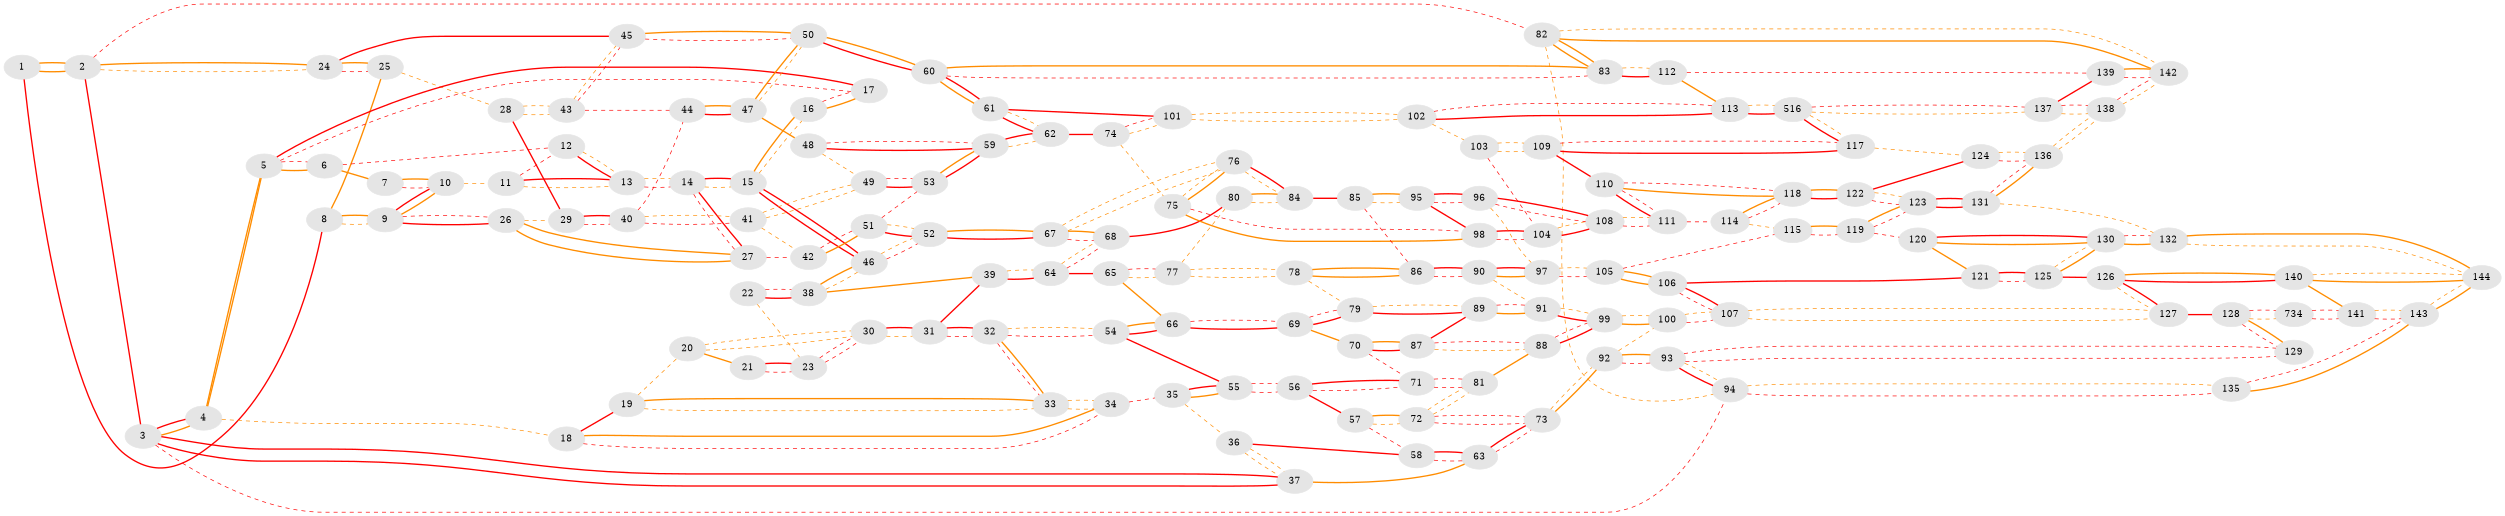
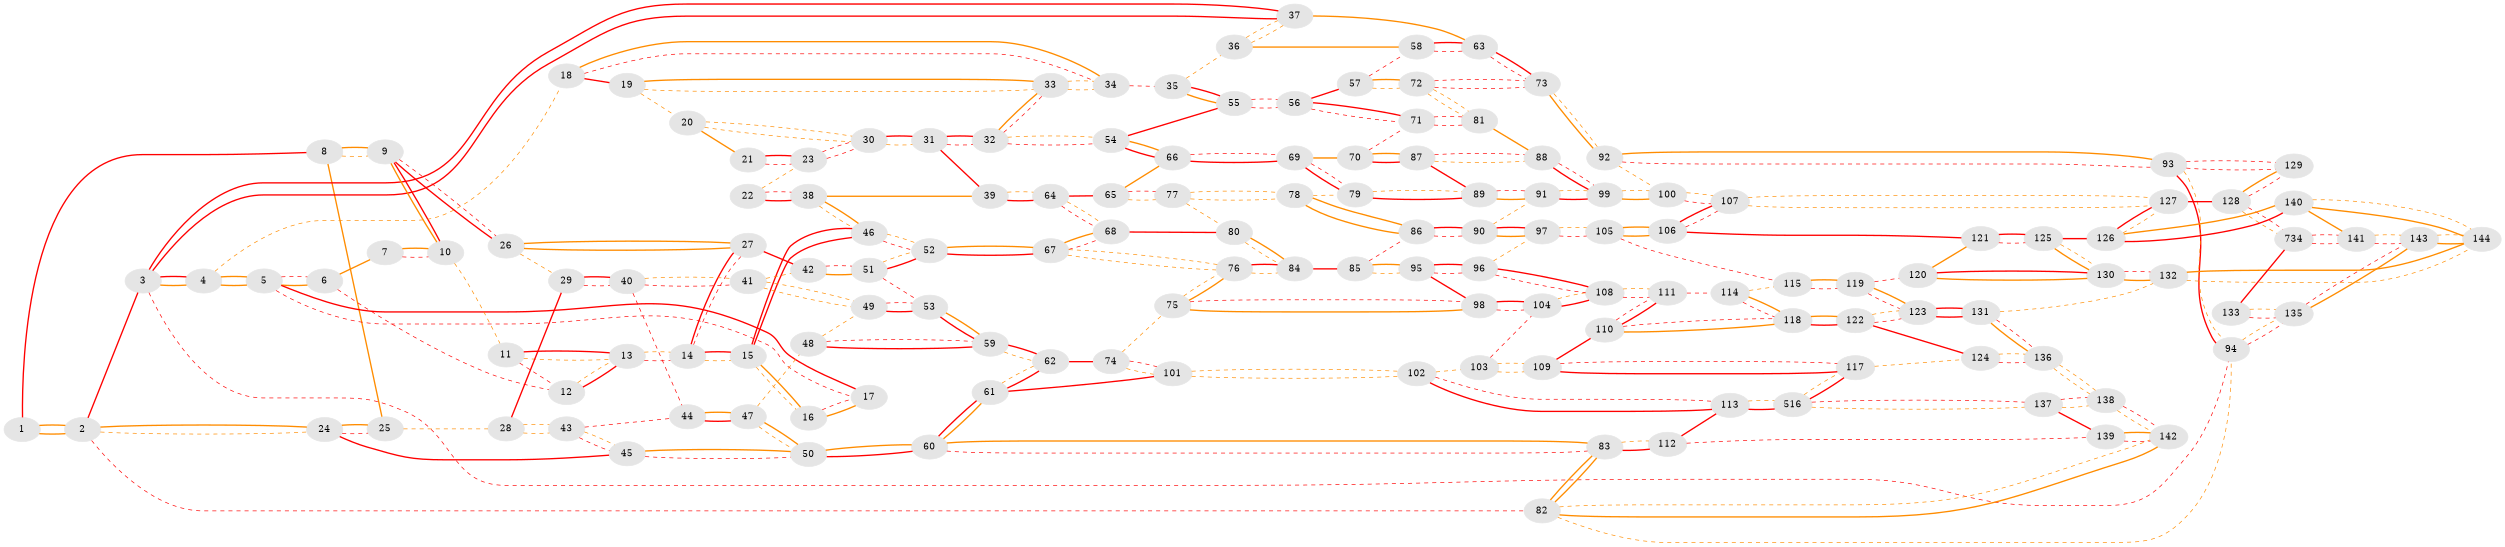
edge "112" -- "113": color darkorange -> red
edge "47" -- "48": style bold -> dashed
edge "27" -- "42": style dashed -> bold
node "133": added
edge "36" -- "58": color red -> darkorange
